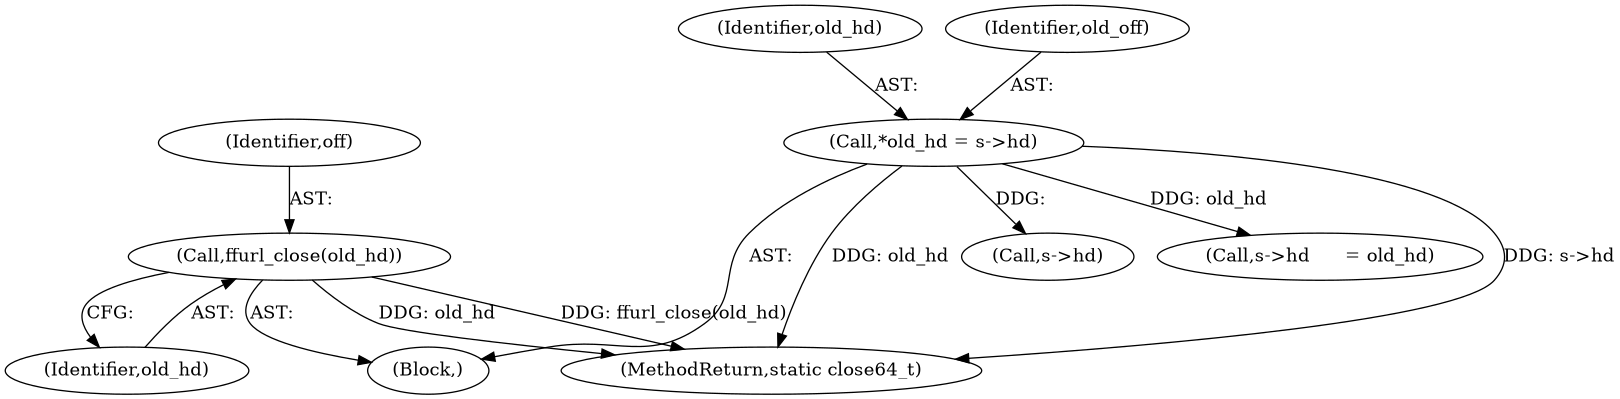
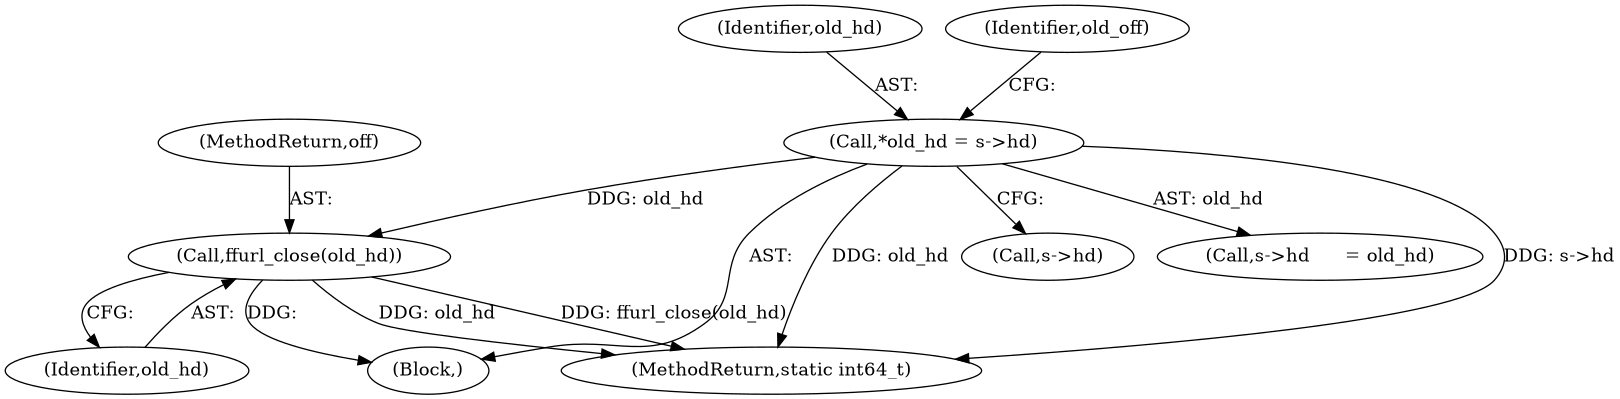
edge "(Identifier,old_off)" -> "(Call,*old_hd = s->hd)": label "AST: " -> "CFG: "
node "(Identifier,off)": label "(Identifier,off)" -> "(MethodReturn,off)"
edge "(Call,*old_hd = s->hd)" -> "(Call,ffurl_close(old_hd))": added, label "DDG: old_hd"
edge "(Call,*old_hd = s->hd)" -> "(Call,s->hd)": label "DDG: " -> "CFG: "
edge "(Call,*old_hd = s->hd)" -> "(Call,s->hd      = old_hd)": label "DDG: old_hd" -> "AST: old_hd"
edge "(Call,ffurl_close(old_hd))" -> "(Block,)": label "AST: " -> "DDG: "
node "(MethodReturn,static close64_t)": label "(MethodReturn,static close64_t)" -> "(MethodReturn,static int64_t)"
